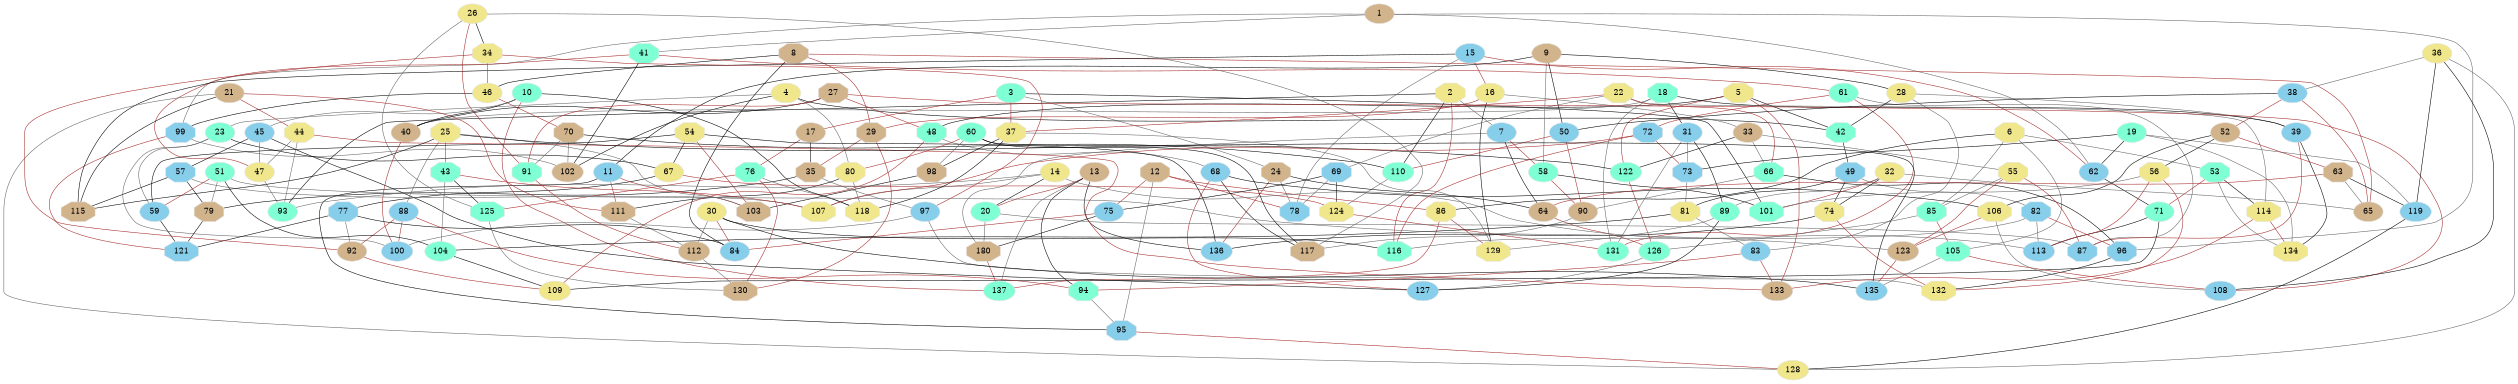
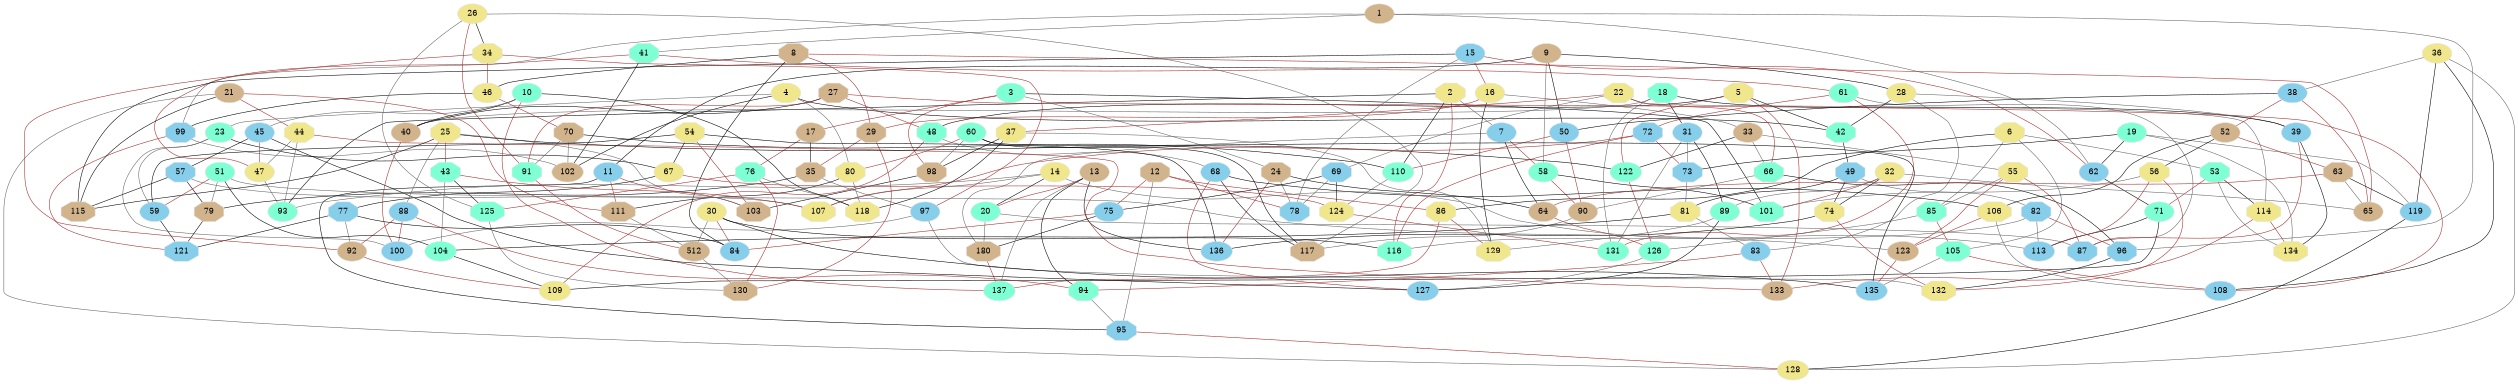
edge "3" -- "37": now "3" -- "98"
node "112": label "112" -> "512"
